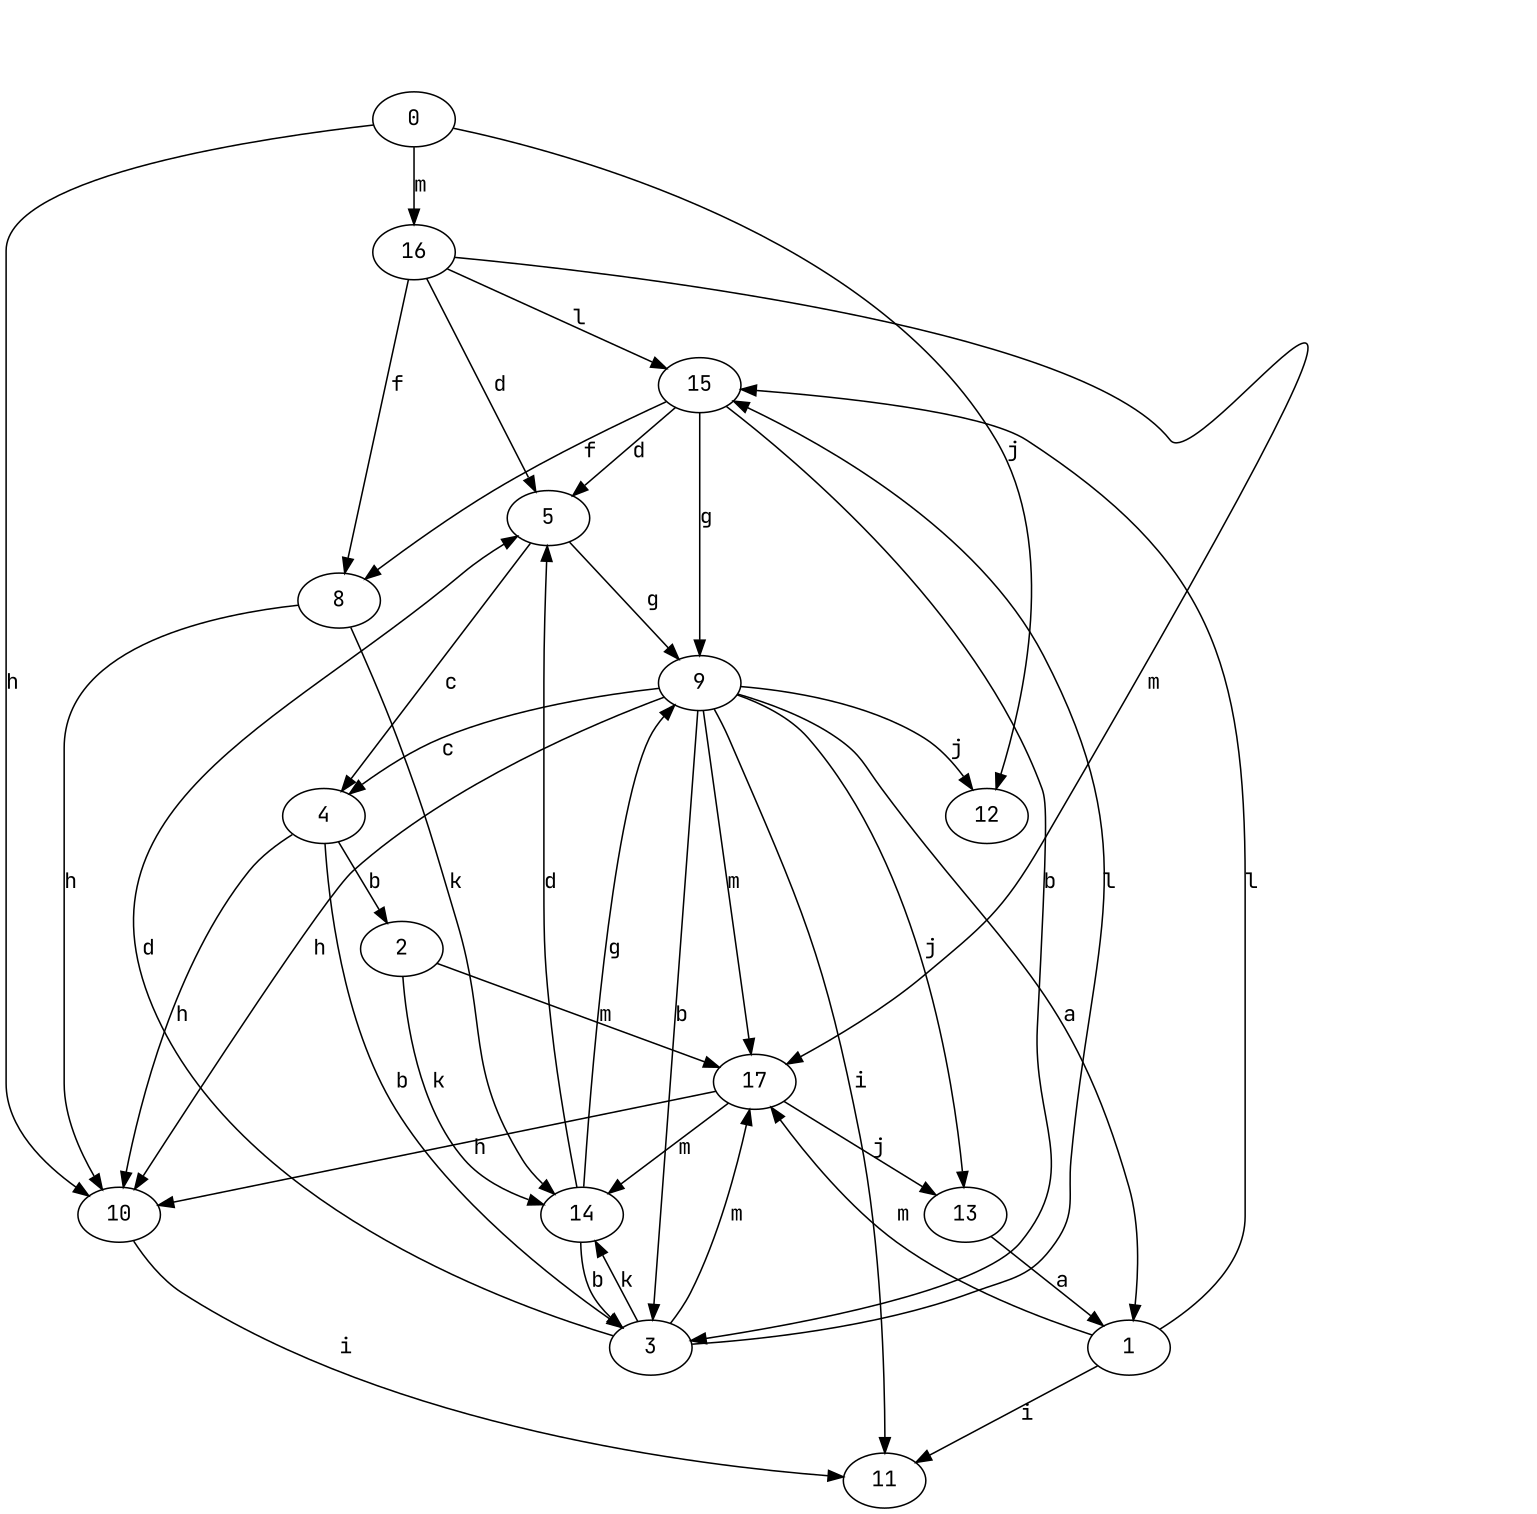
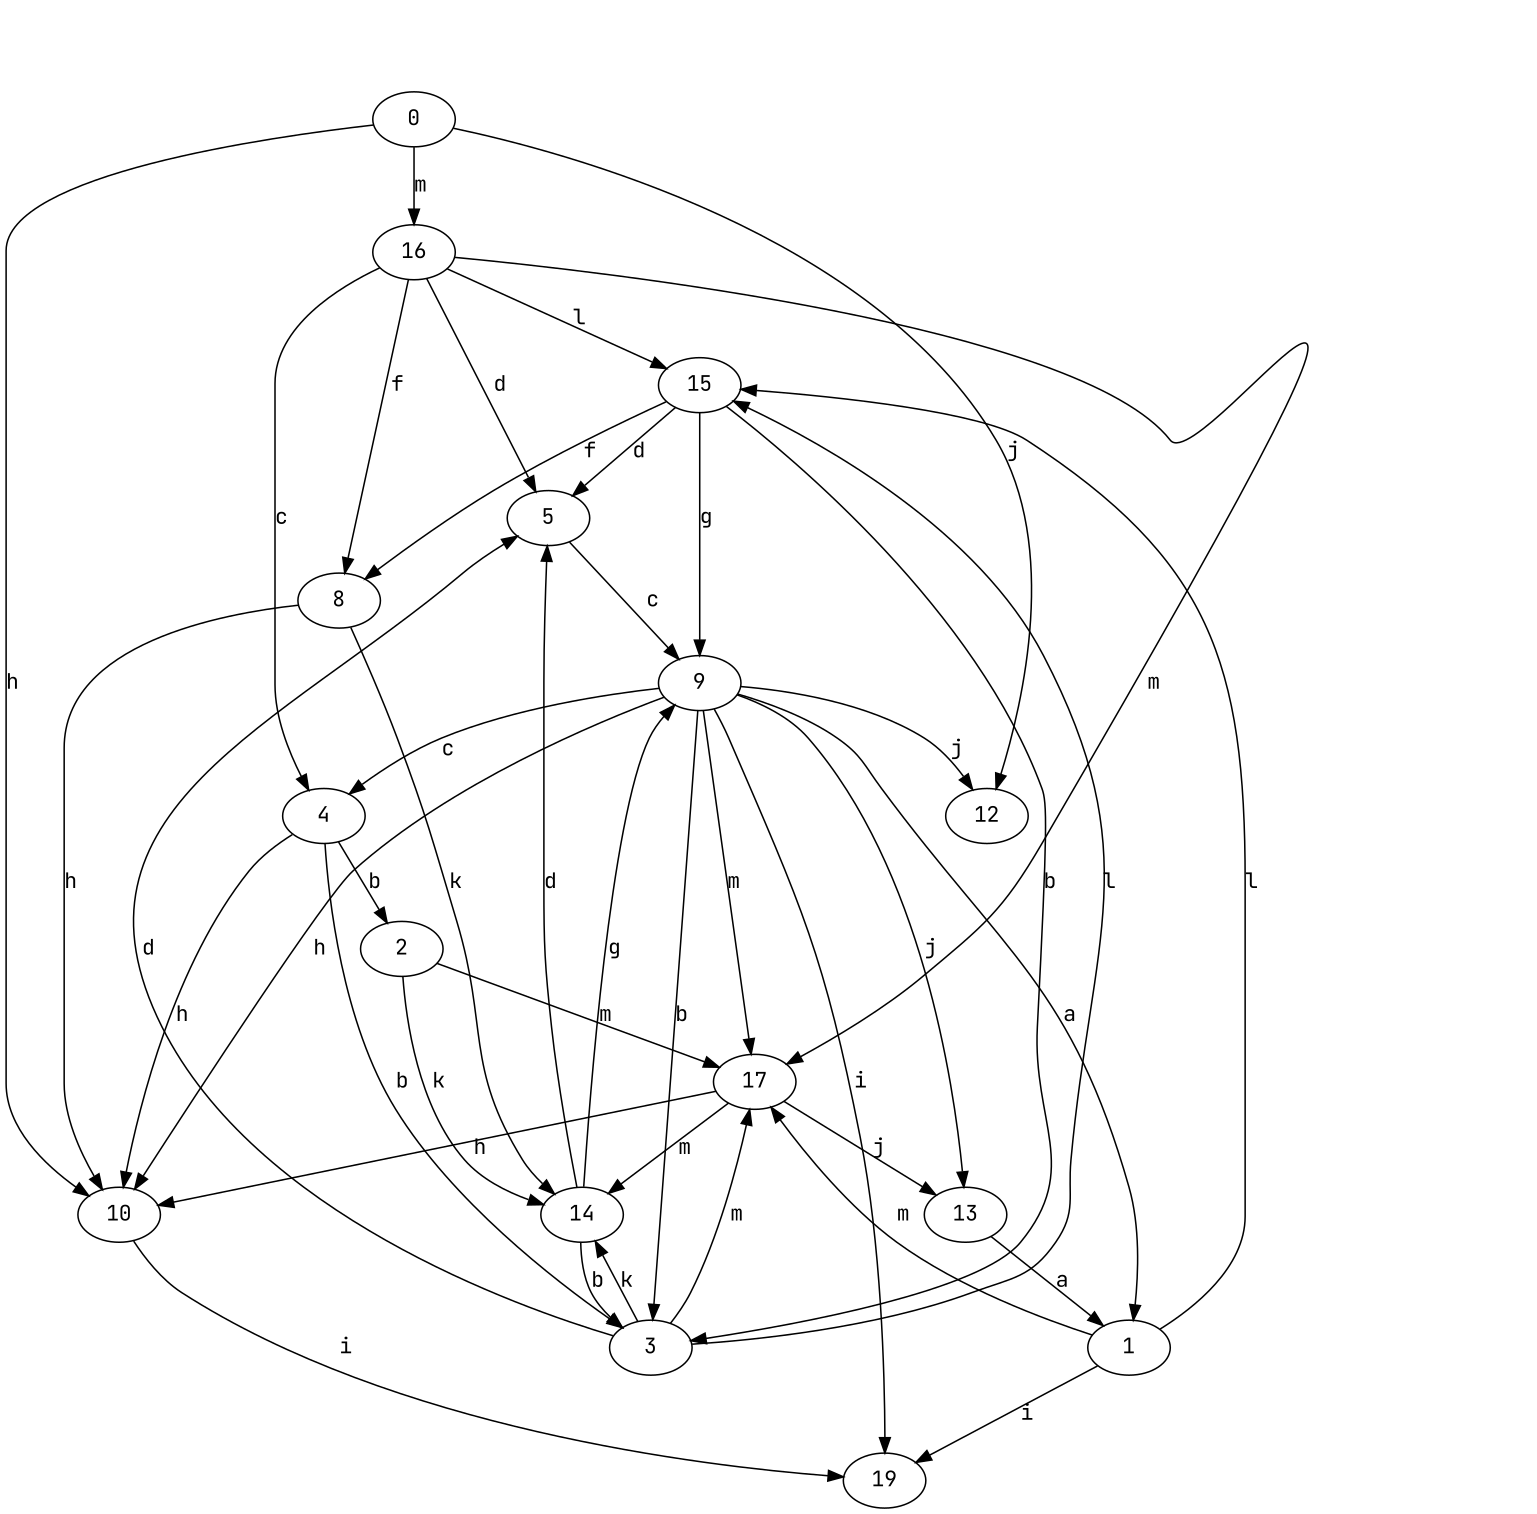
edge "5" -> "9": label "g" -> "c"
edge "5" -> "4": now "16" -> "4"
node "11": label "11" -> "19"
